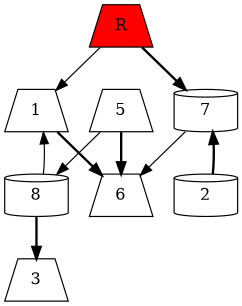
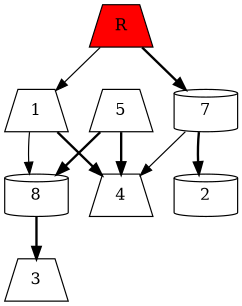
edge "5" -> "8": style solid -> bold
edge "8" -> "1": reversed
edge "2" -> "7": reversed
node "6": label "6" -> "4"
